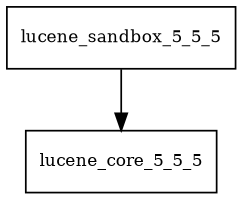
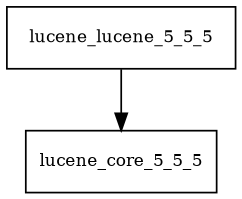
node "lucene_sandbox_5_5_5": label "lucene_sandbox_5_5_5" -> "lucene_lucene_5_5_5"
